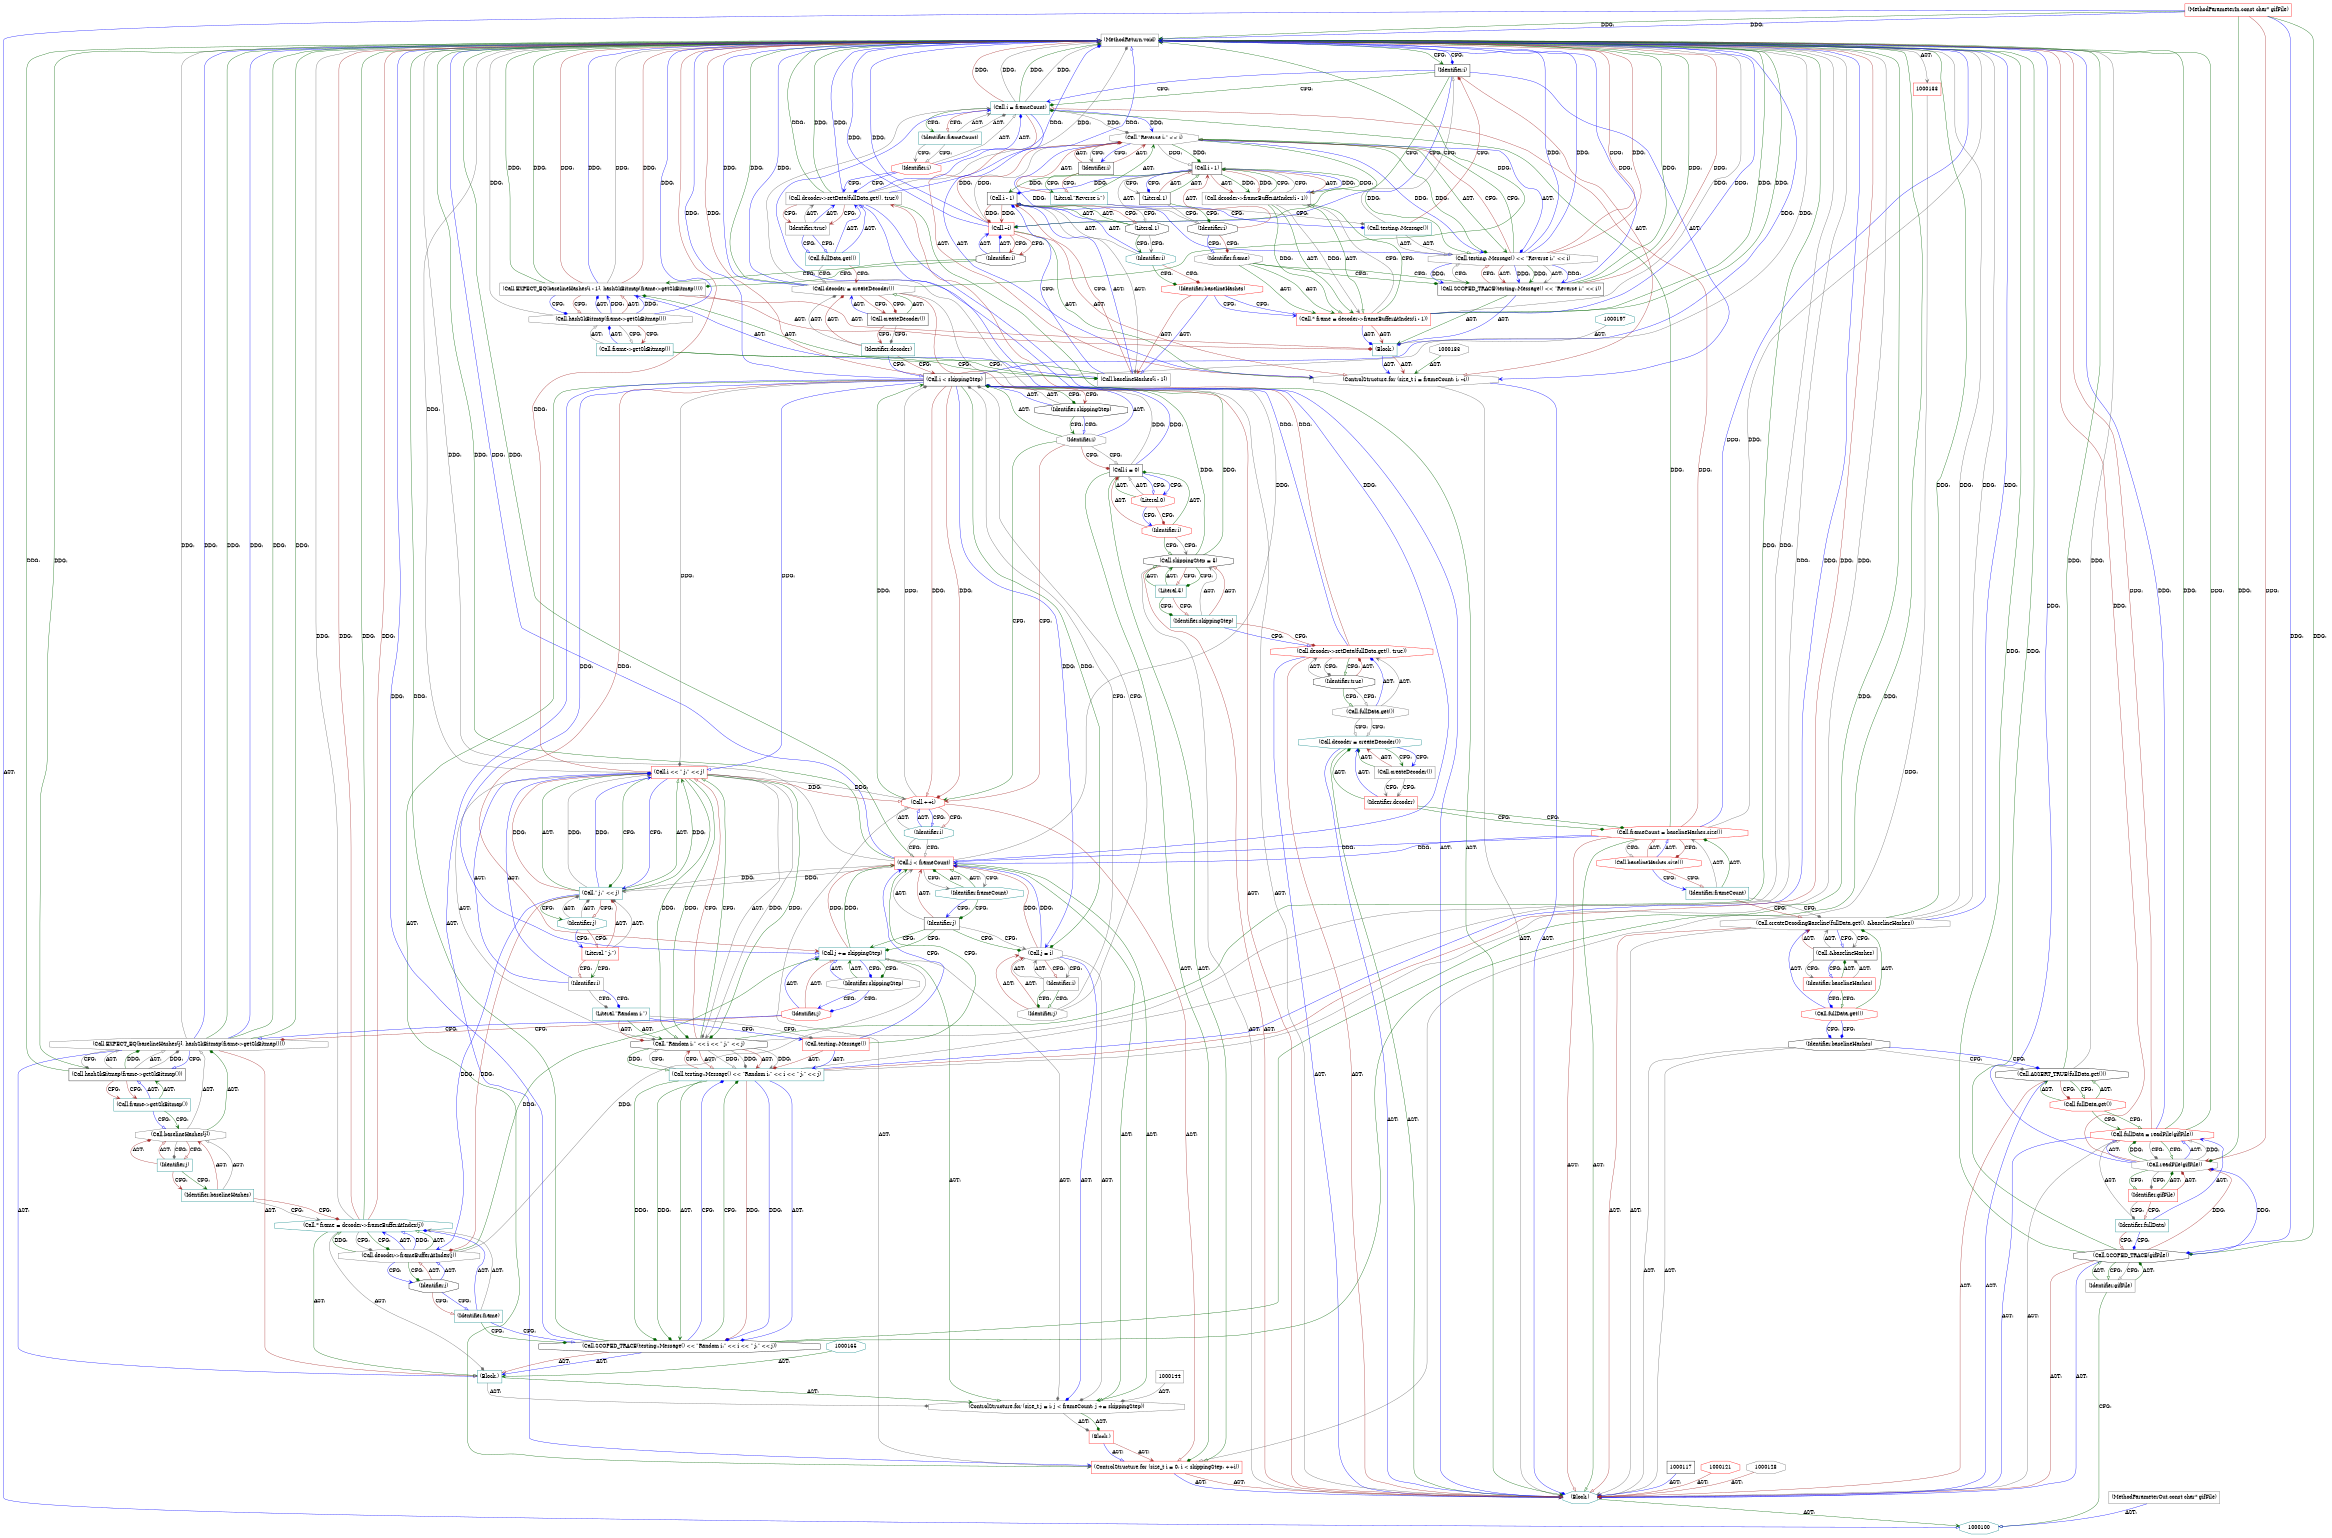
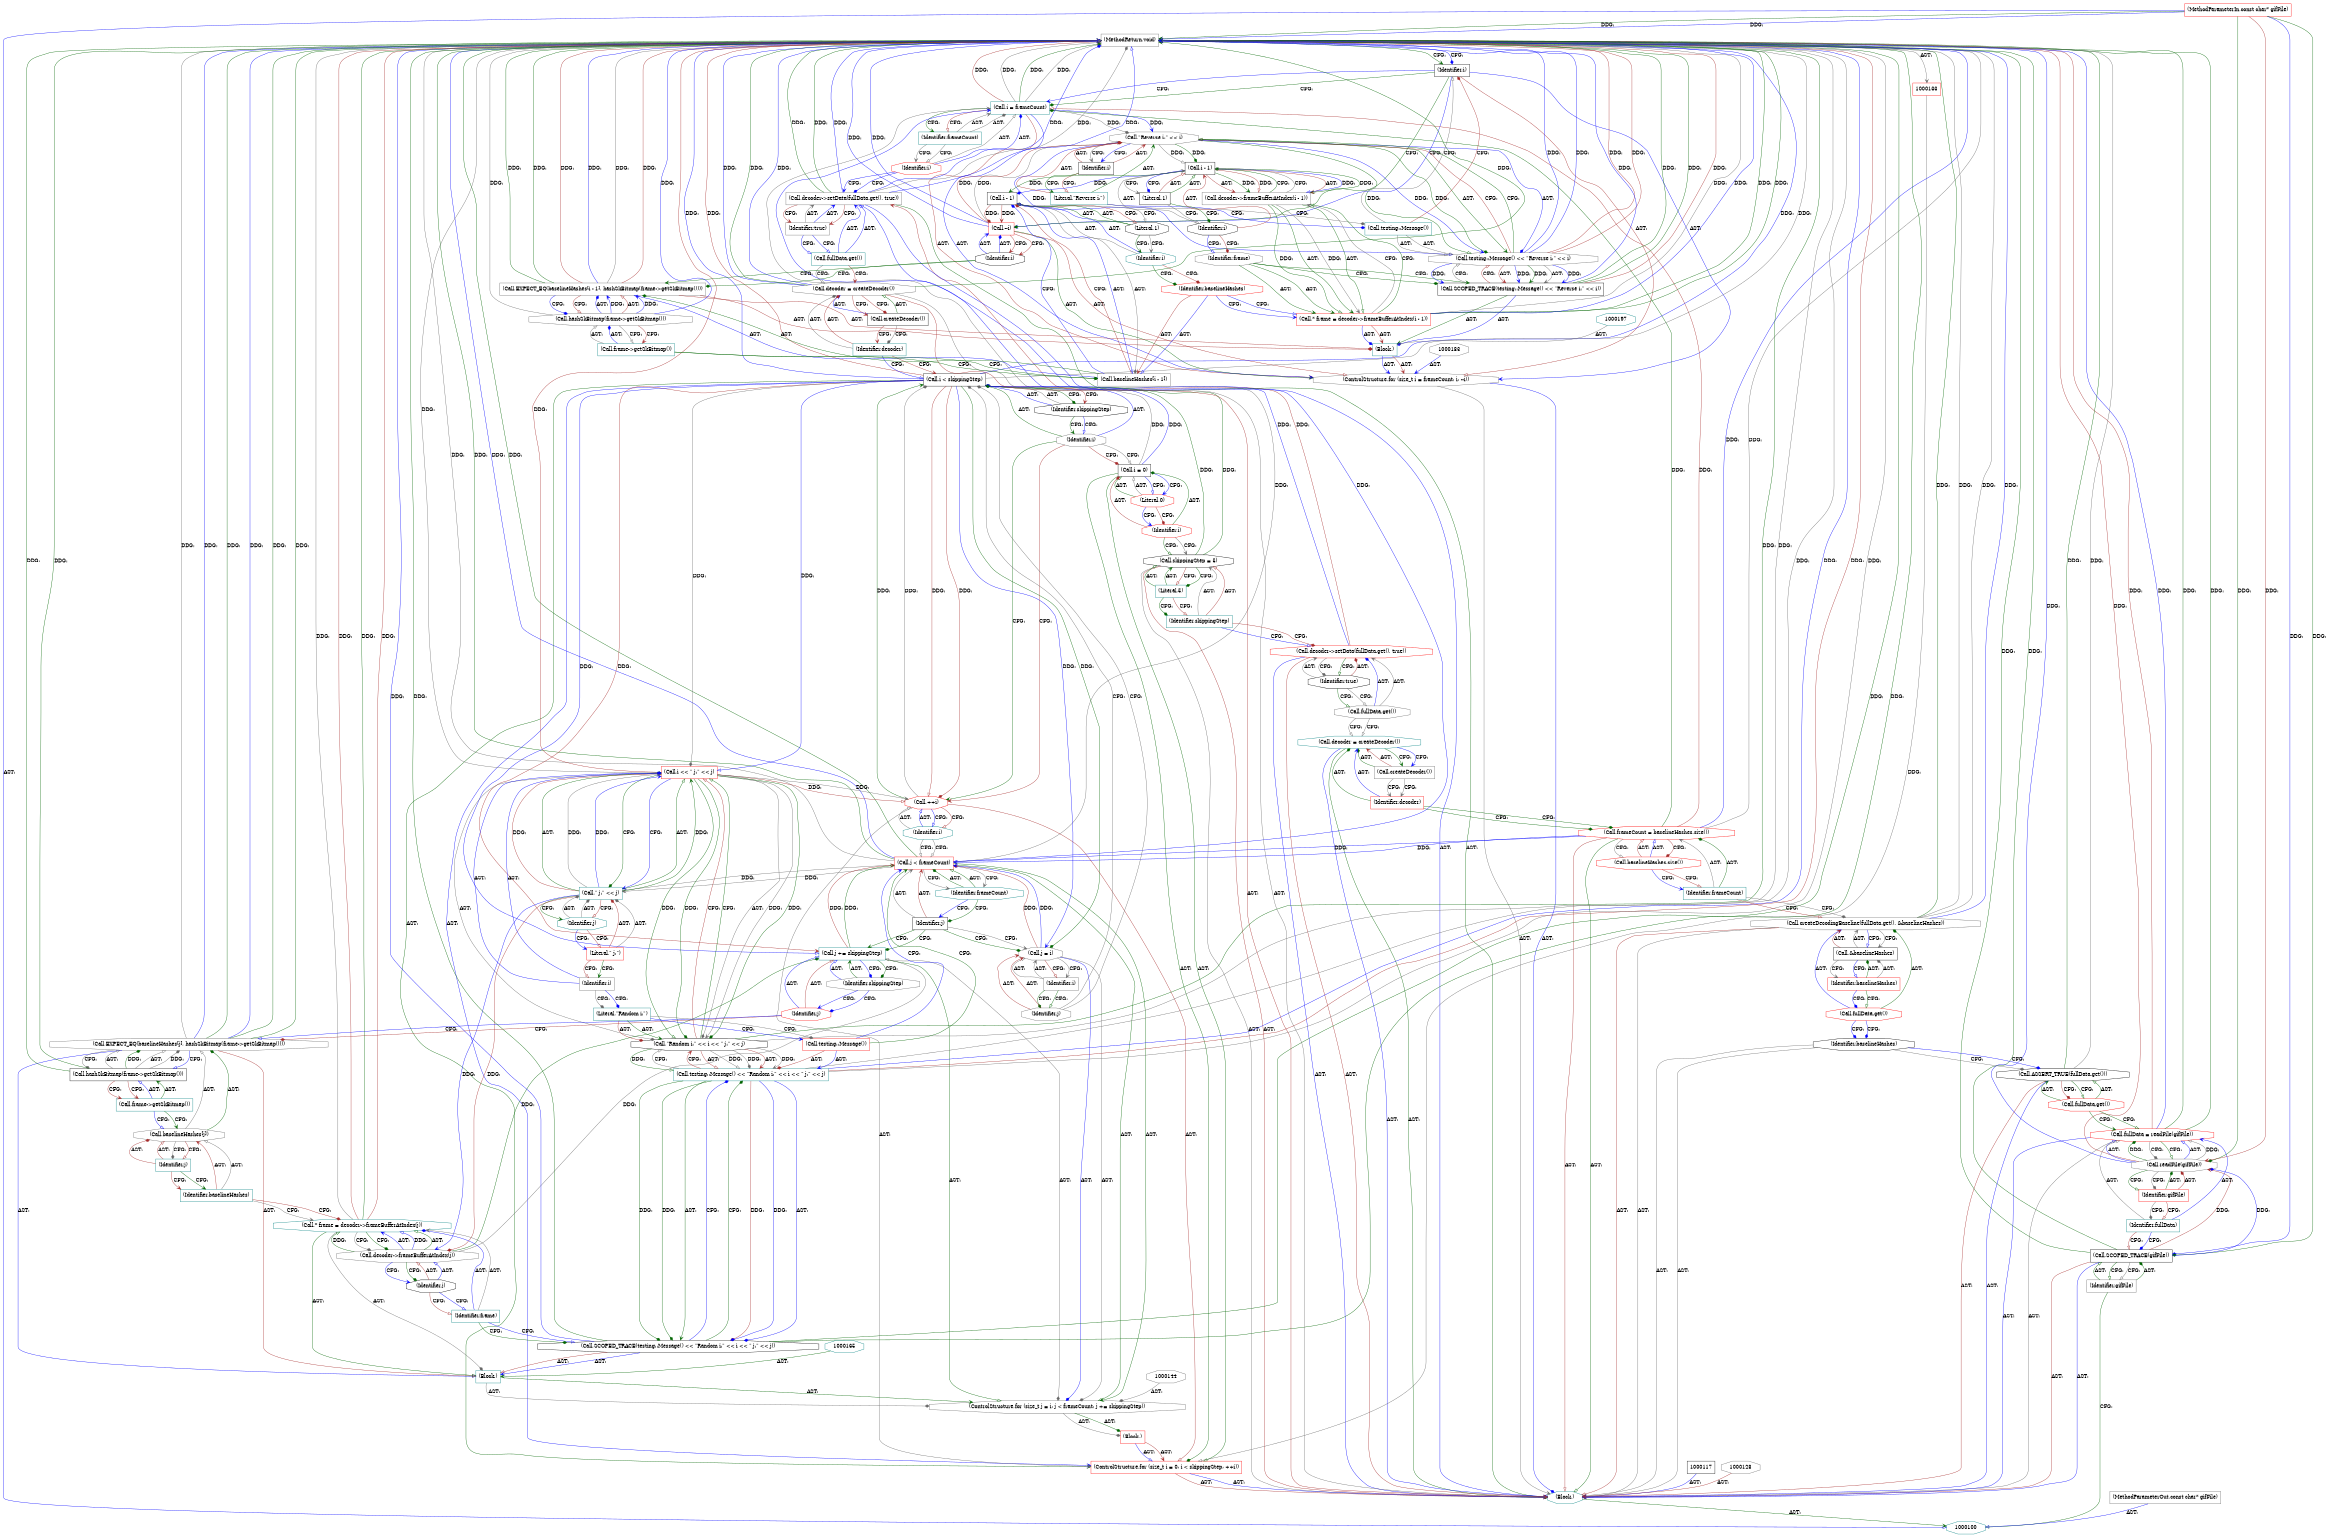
edge "1000183" -> "(ControlStructure,for (size_t i = frameCount; i; --i))": color darkgreen -> blue
node "(Call,SCOPED_TRACE(gifFile))": shape octagon -> box
node "1000144": shape box -> octagon
node "1000121": removed
